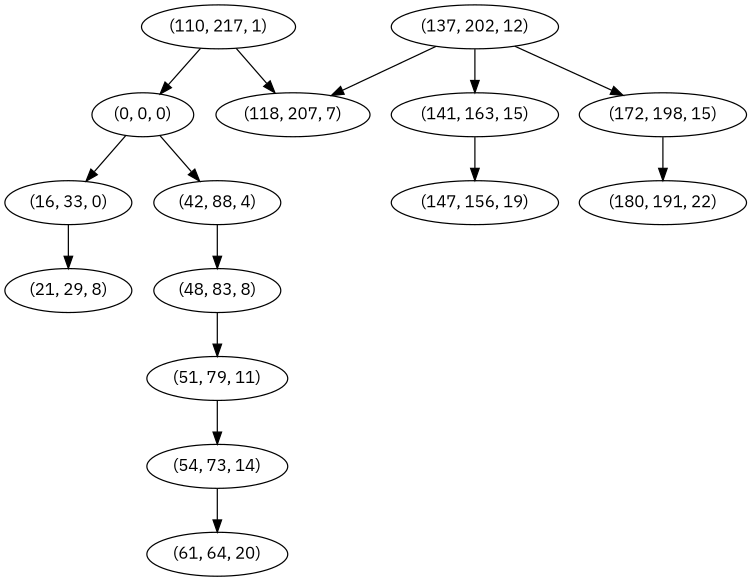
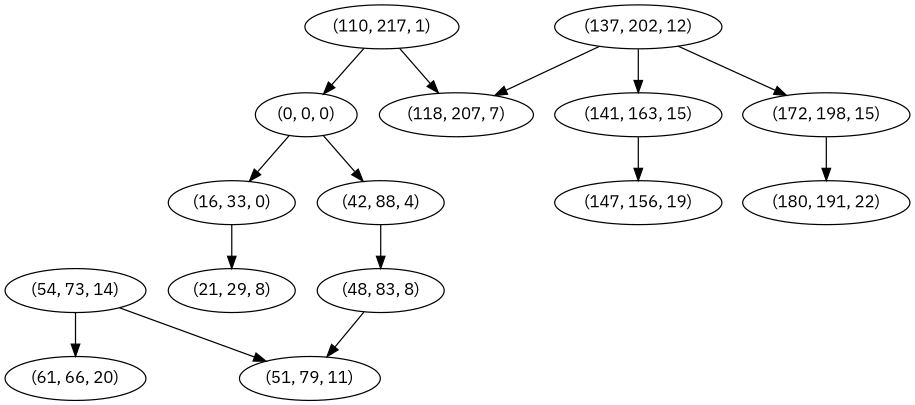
edge "(51, 79, 11)" -> "(54, 73, 14)": reversed
node "(61, 64, 20)": label "(61, 64, 20)" -> "(61, 66, 20)"
